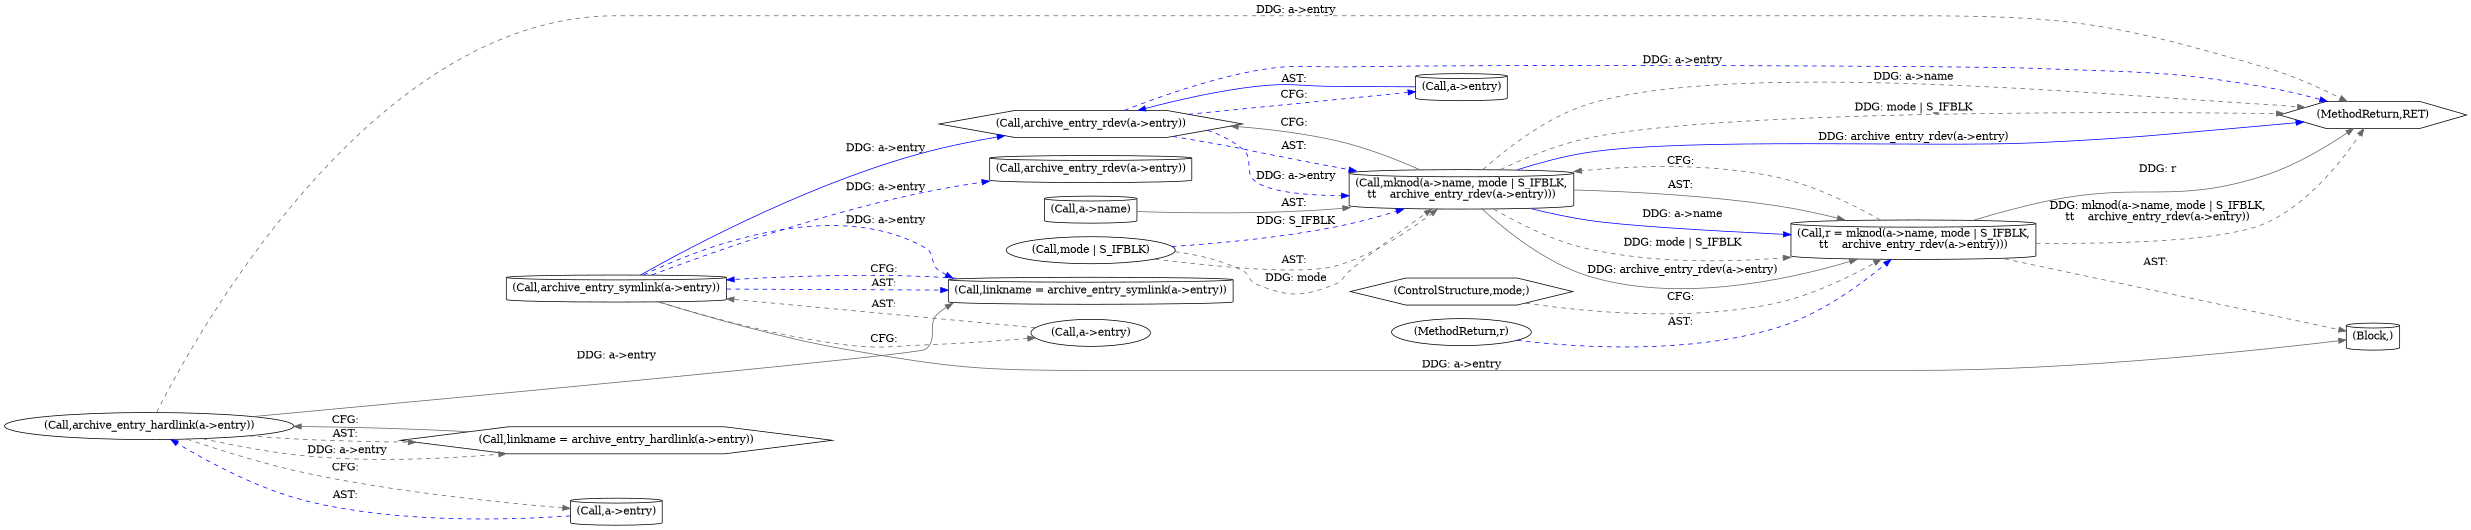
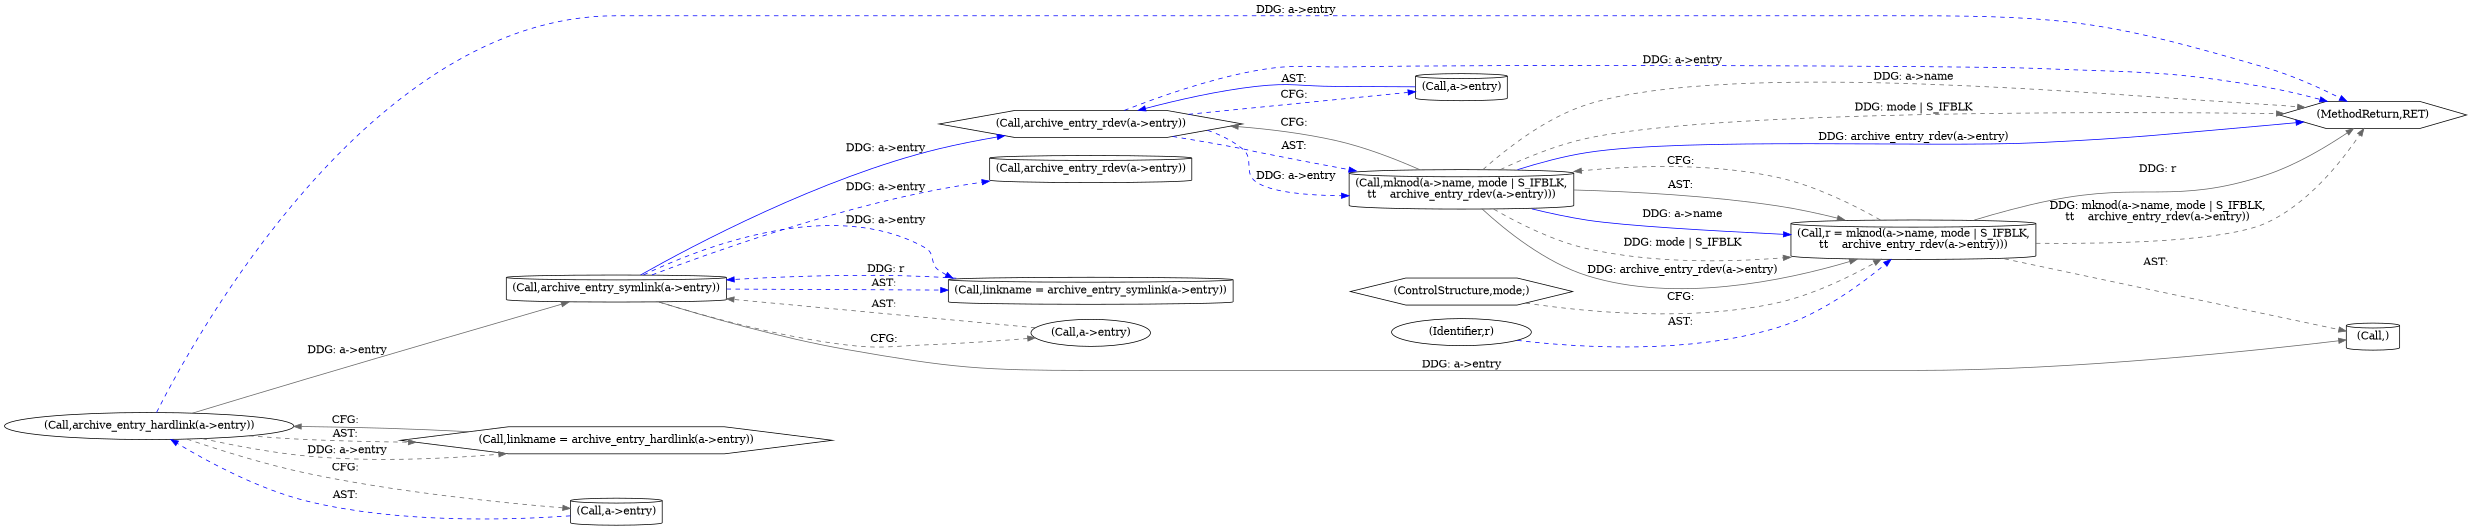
edge "(Call,archive_entry_hardlink(a->entry))" -> "(MethodReturn,RET)": color gray40 -> blue
node "(Call,a->name)": removed
node "(Call,mode | S_IFBLK)": removed
edge "(Call,linkname = archive_entry_symlink(a->entry))" -> "(Call,archive_entry_symlink(a->entry))": label "CFG: " -> "DDG: r"
node "(MethodReturn,r)": label "(MethodReturn,r)" -> "(Identifier,r)"
node "(Block,)": label "(Block,)" -> "(Call,)"
edge "(Call,archive_entry_hardlink(a->entry))" -> "(Call,linkname = archive_entry_symlink(a->entry))": now "(Call,archive_entry_hardlink(a->entry))" -> "(Call,archive_entry_symlink(a->entry))"
